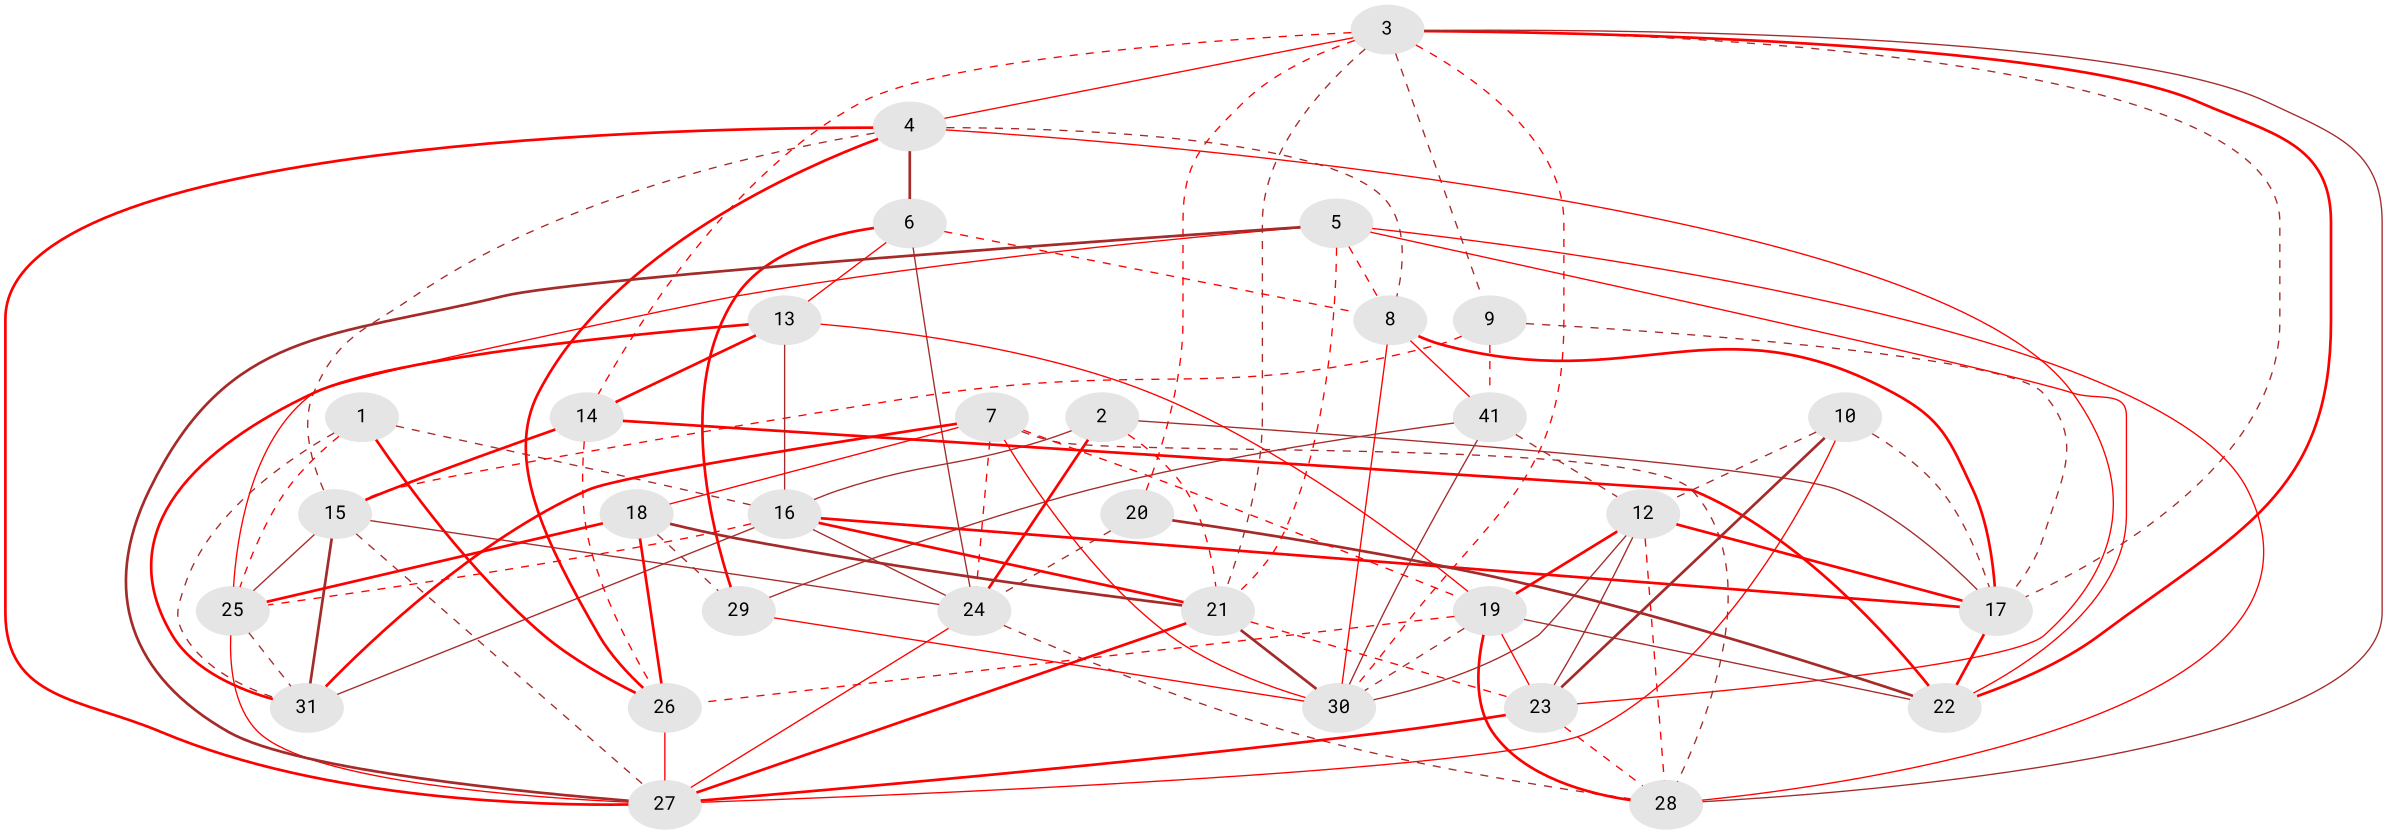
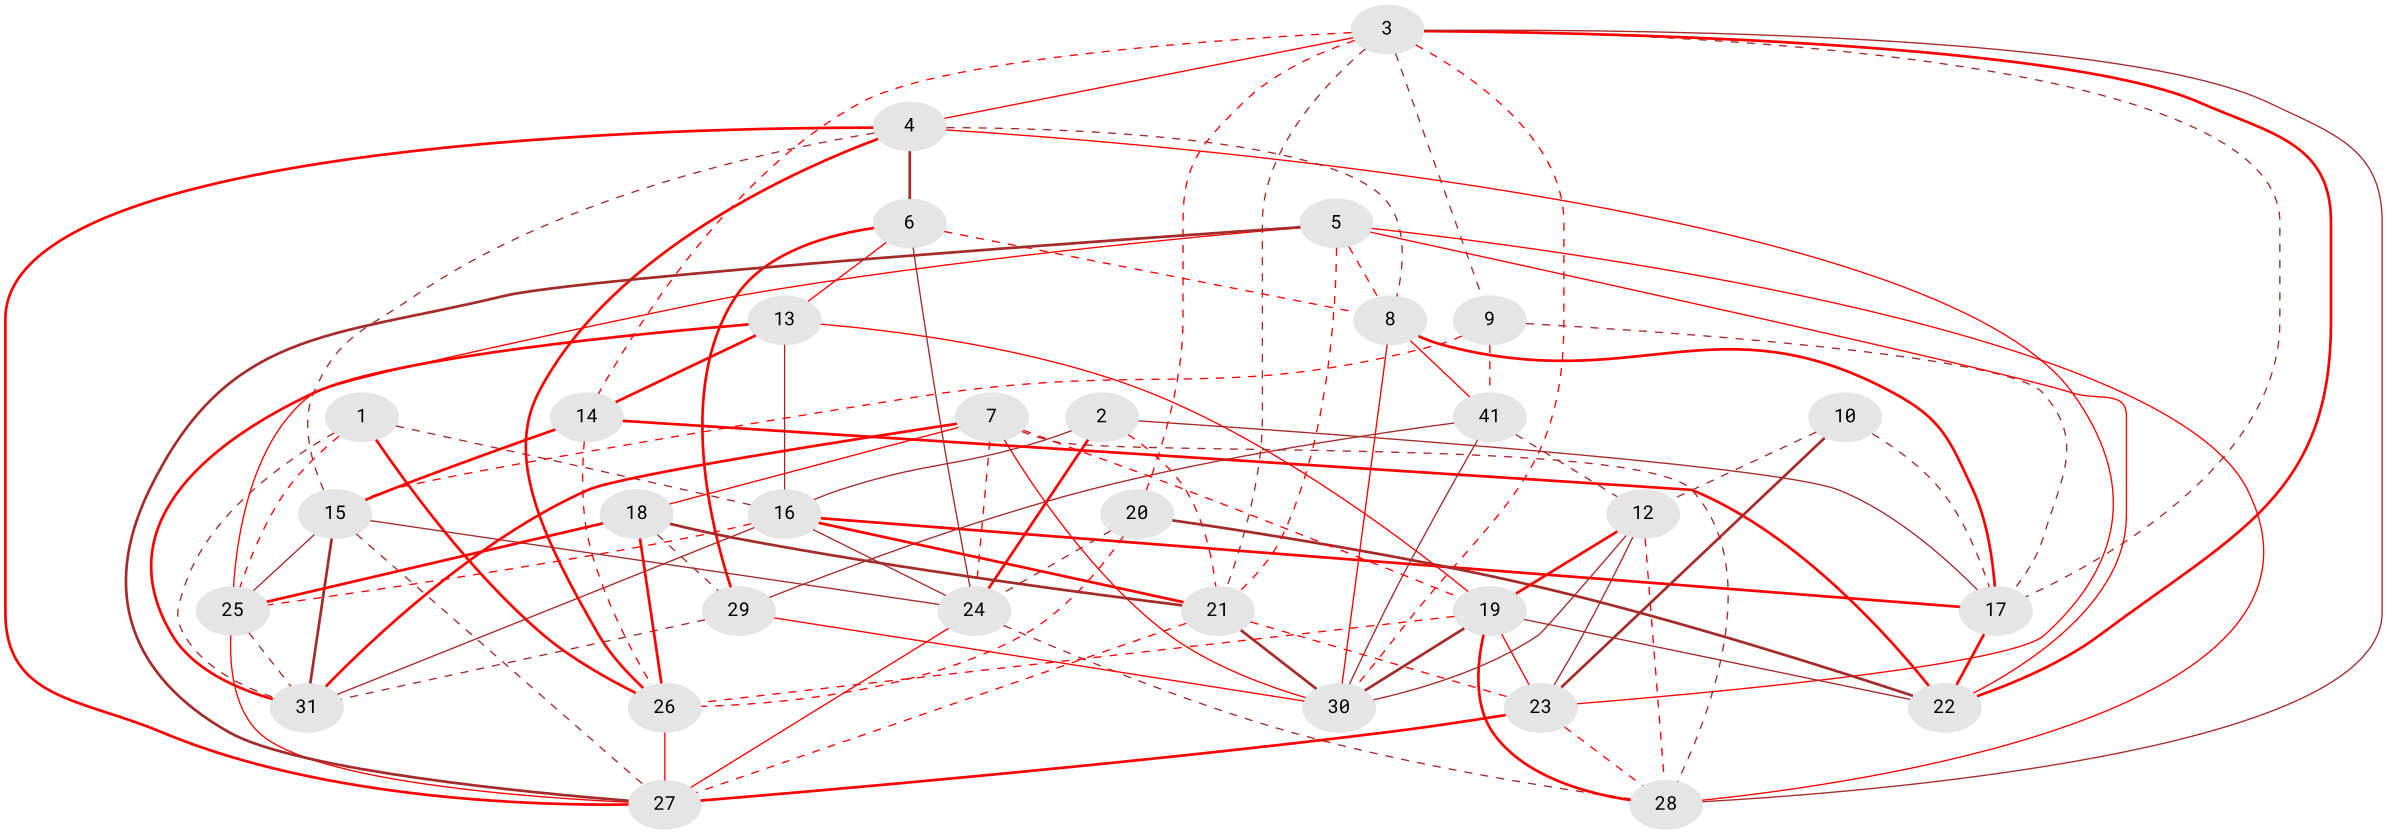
edge "12" -- "17": removed
edge "29" -- "31": added
edge "19" -- "30": style dashed -> bold
edge "20" -- "26": added
edge "21" -- "27": style bold -> dashed
edge "10" -- "27": removed
